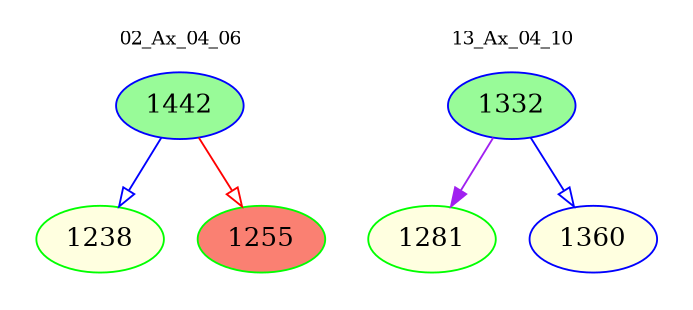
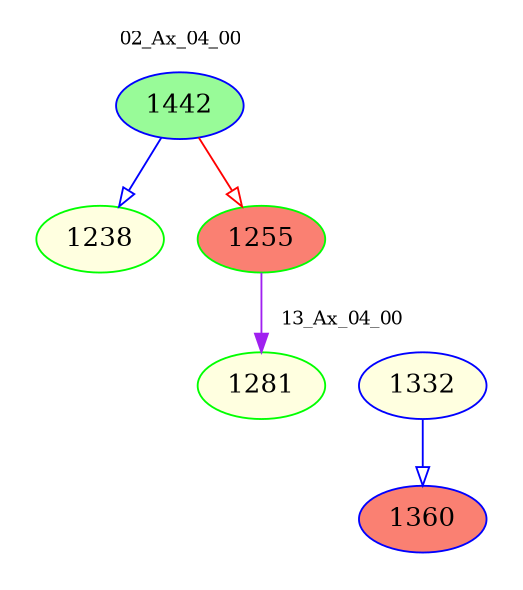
cluster "02_Ax_04_06": label "02_Ax_04_06" -> "02_Ax_04_00"
cluster "13_Ax_04_10": label "13_Ax_04_10" -> "13_Ax_04_00"
node "1332": fillcolor palegreen -> lightyellow
edge "1332" -> "1281": now "1255" -> "1281"
node "1360": fillcolor lightyellow -> salmon
